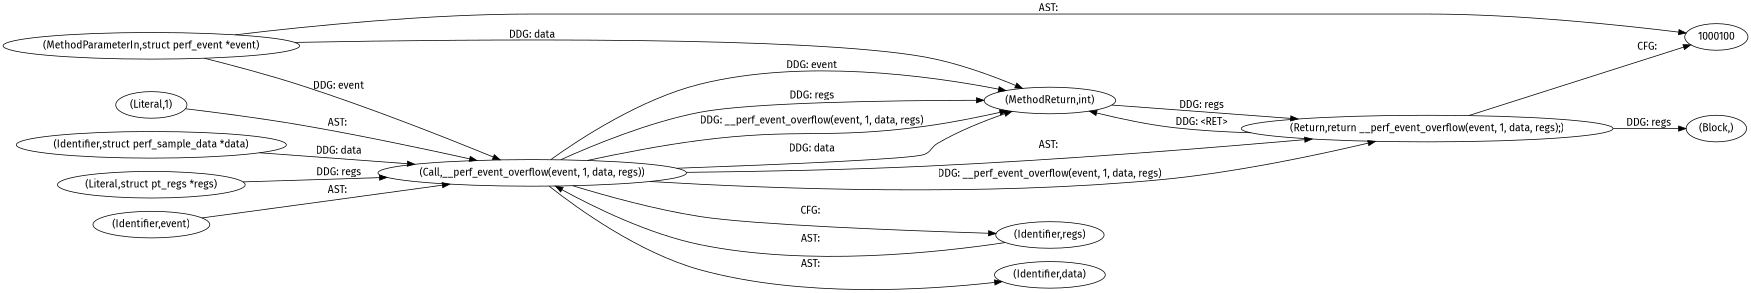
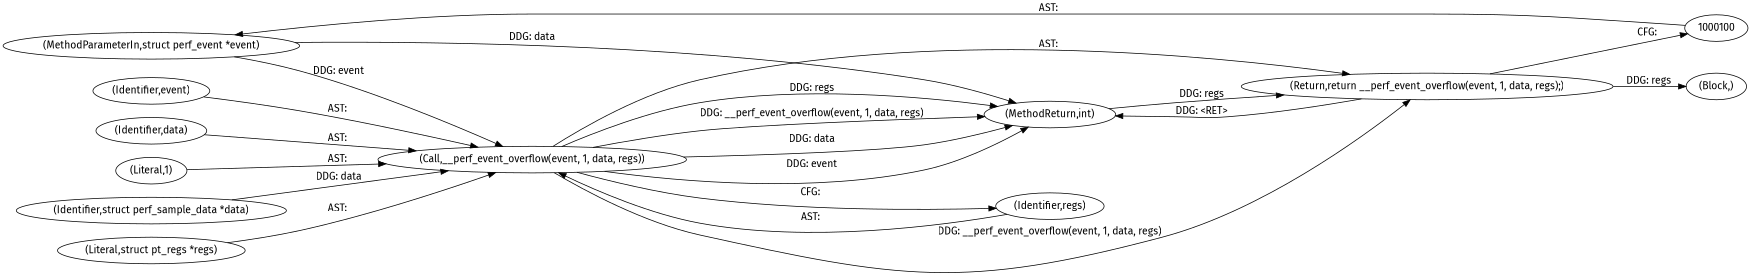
edge "(MethodParameterIn,struct perf_event *event)" -> "1000100": reversed
edge "(Literal,struct pt_regs *regs)" -> "(Call,__perf_event_overflow(event, 1, data, regs))": label "DDG: regs" -> "AST: "
edge "(Call,__perf_event_overflow(event, 1, data, regs))" -> "(Identifier,data)": reversed
